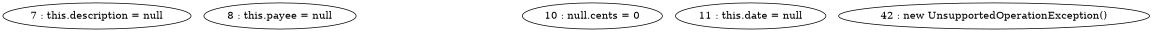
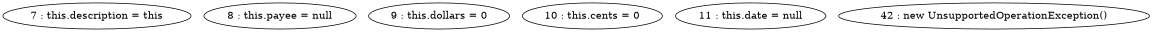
node "7 : this.description = null": label "7 : this.description = null" -> "7 : this.description = this"
node "9 : this.dollars = 0": added
node "10 : null.cents = 0": label "10 : null.cents = 0" -> "10 : this.cents = 0"
